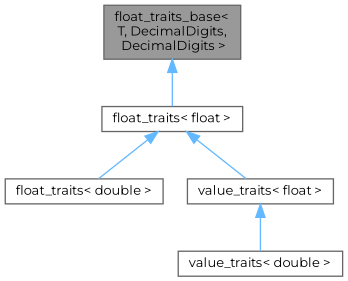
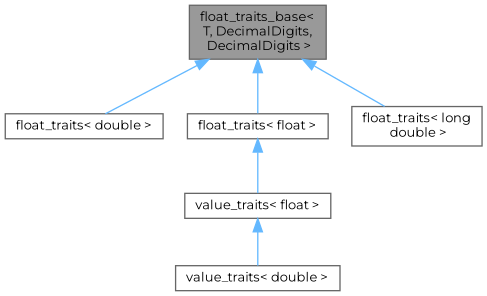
node "float_traits< long double >": added
edge "float_traits< double >" -> "float_traits< float >": now "float_traits< double >" -> "float_traits_base< T, DecimalDigits, DecimalDigits >"
